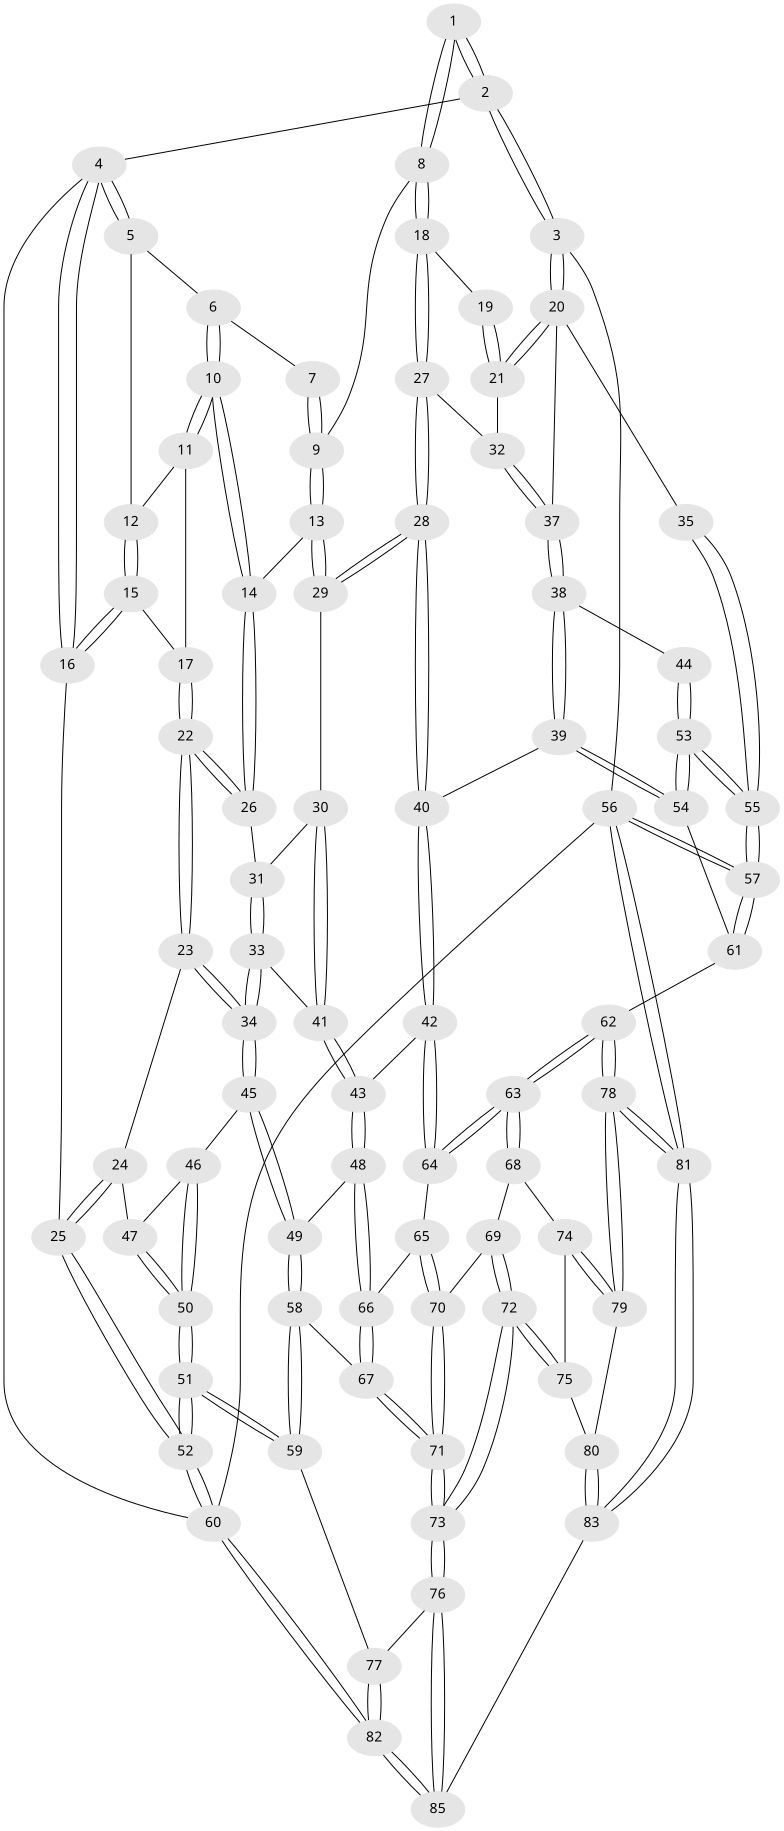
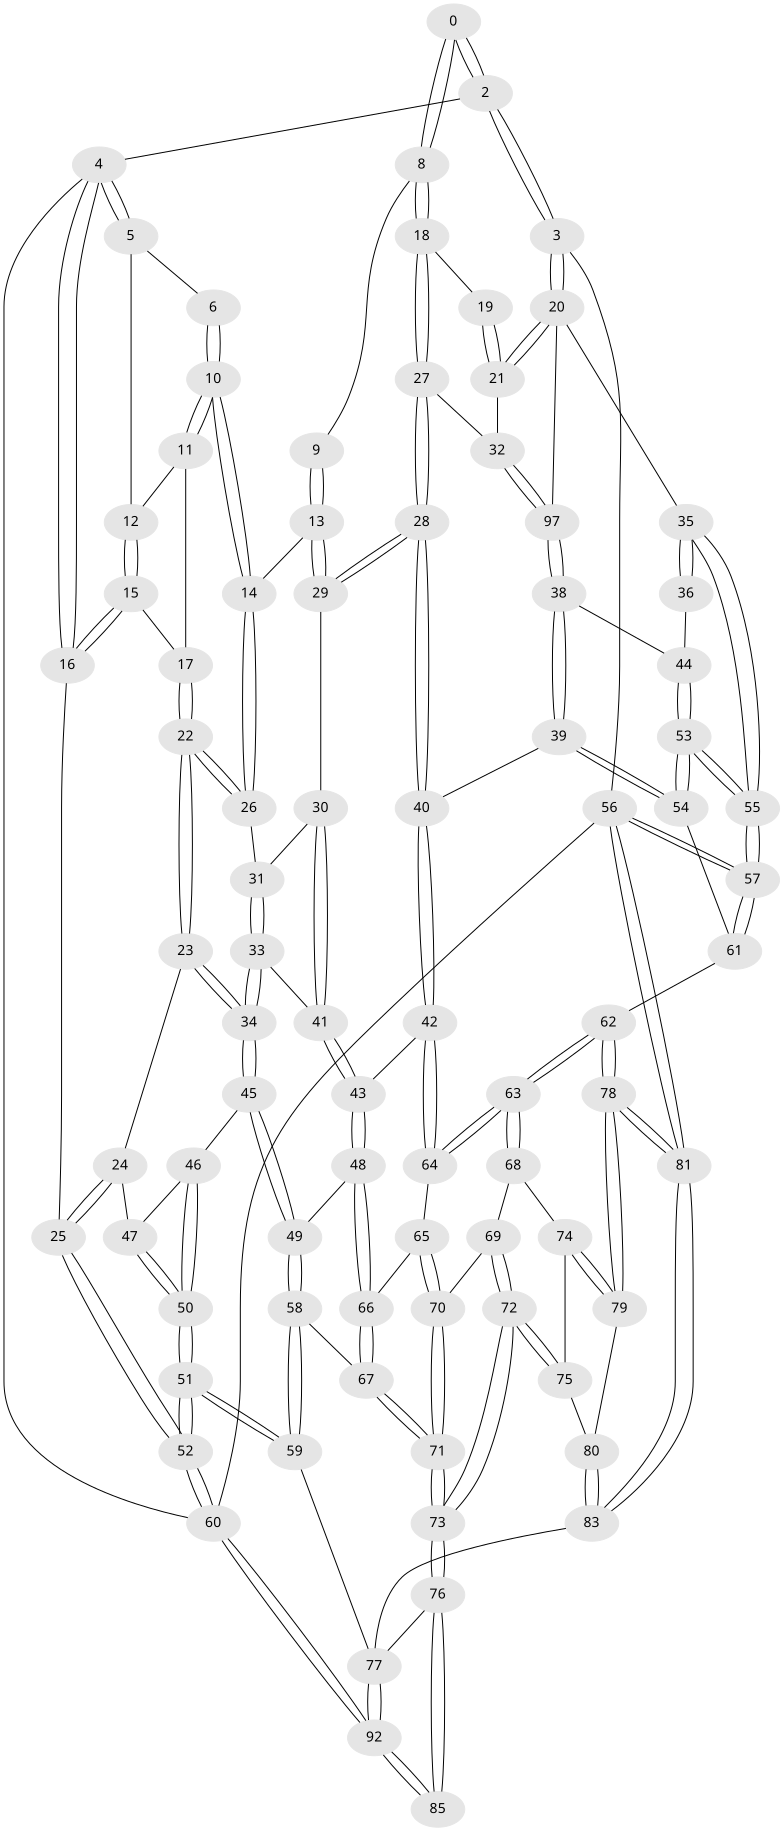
node "1": label "1" -> "0"
node "7": removed
node "37": label "37" -> "97"
node "36": added
edge "83" -- "85": now "83" -- "77"
node "82": label "82" -> "92"
